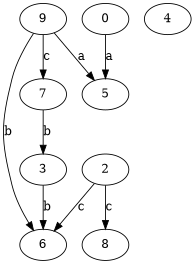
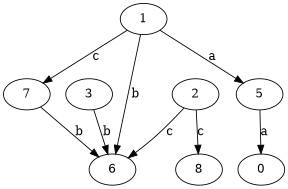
node "9": label "9" -> "1"
node "4": removed
edge "0" -> "5": reversed
edge "7" -> "3": now "7" -> "6"
